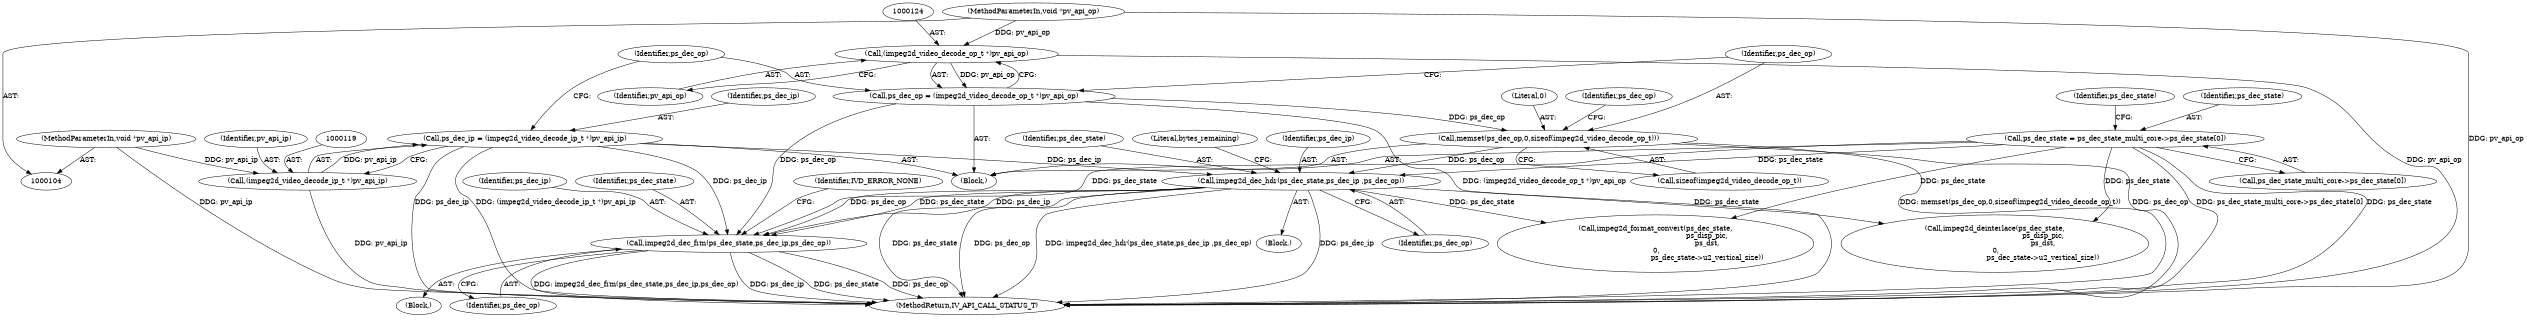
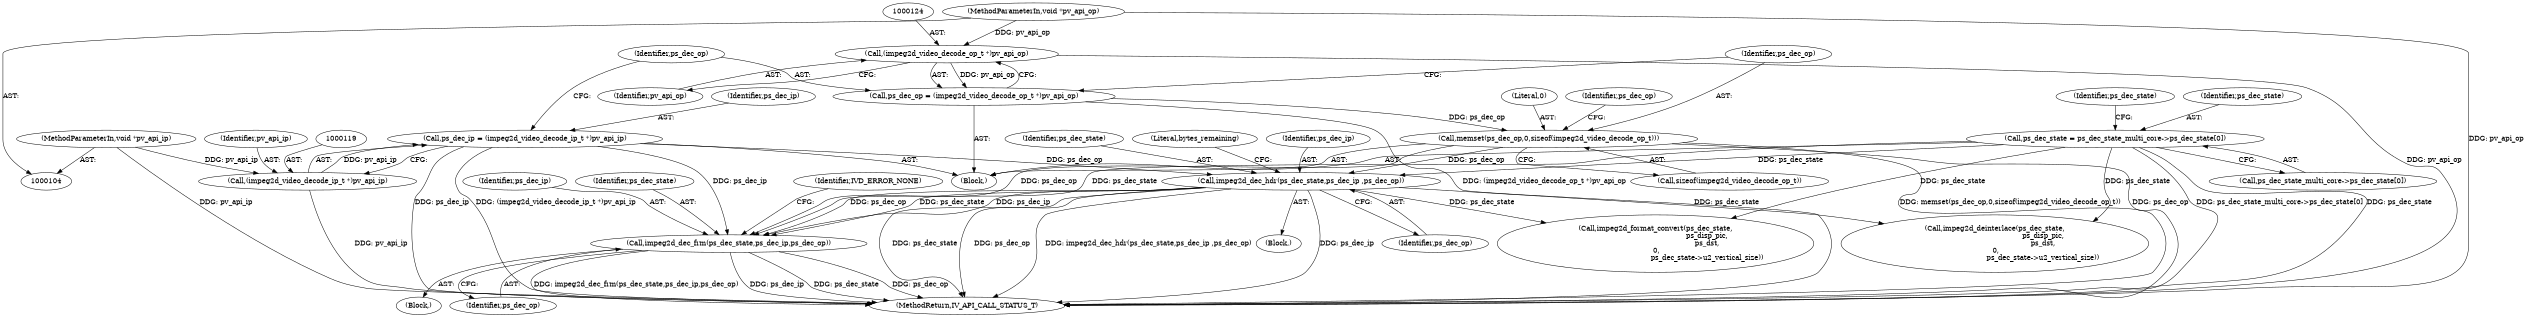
edge "(Call,ps_dec_op = (impeg2d_video_decode_op_t *)pv_api_op)" -> "(Call,impeg2d_dec_frm(ps_dec_state,ps_dec_ip,ps_dec_op))": now "(Call,memset(ps_dec_op,0,sizeof(impeg2d_video_decode_op_t)))" -> "(Call,impeg2d_dec_frm(ps_dec_state,ps_dec_ip,ps_dec_op))"
edge "(Call,ps_dec_ip = (impeg2d_video_decode_ip_t *)pv_api_ip)" -> "(Call,impeg2d_dec_hdr(ps_dec_state,ps_dec_ip ,ps_dec_op))": label "DDG: ps_dec_ip" -> "DDG: ps_dec_op"
